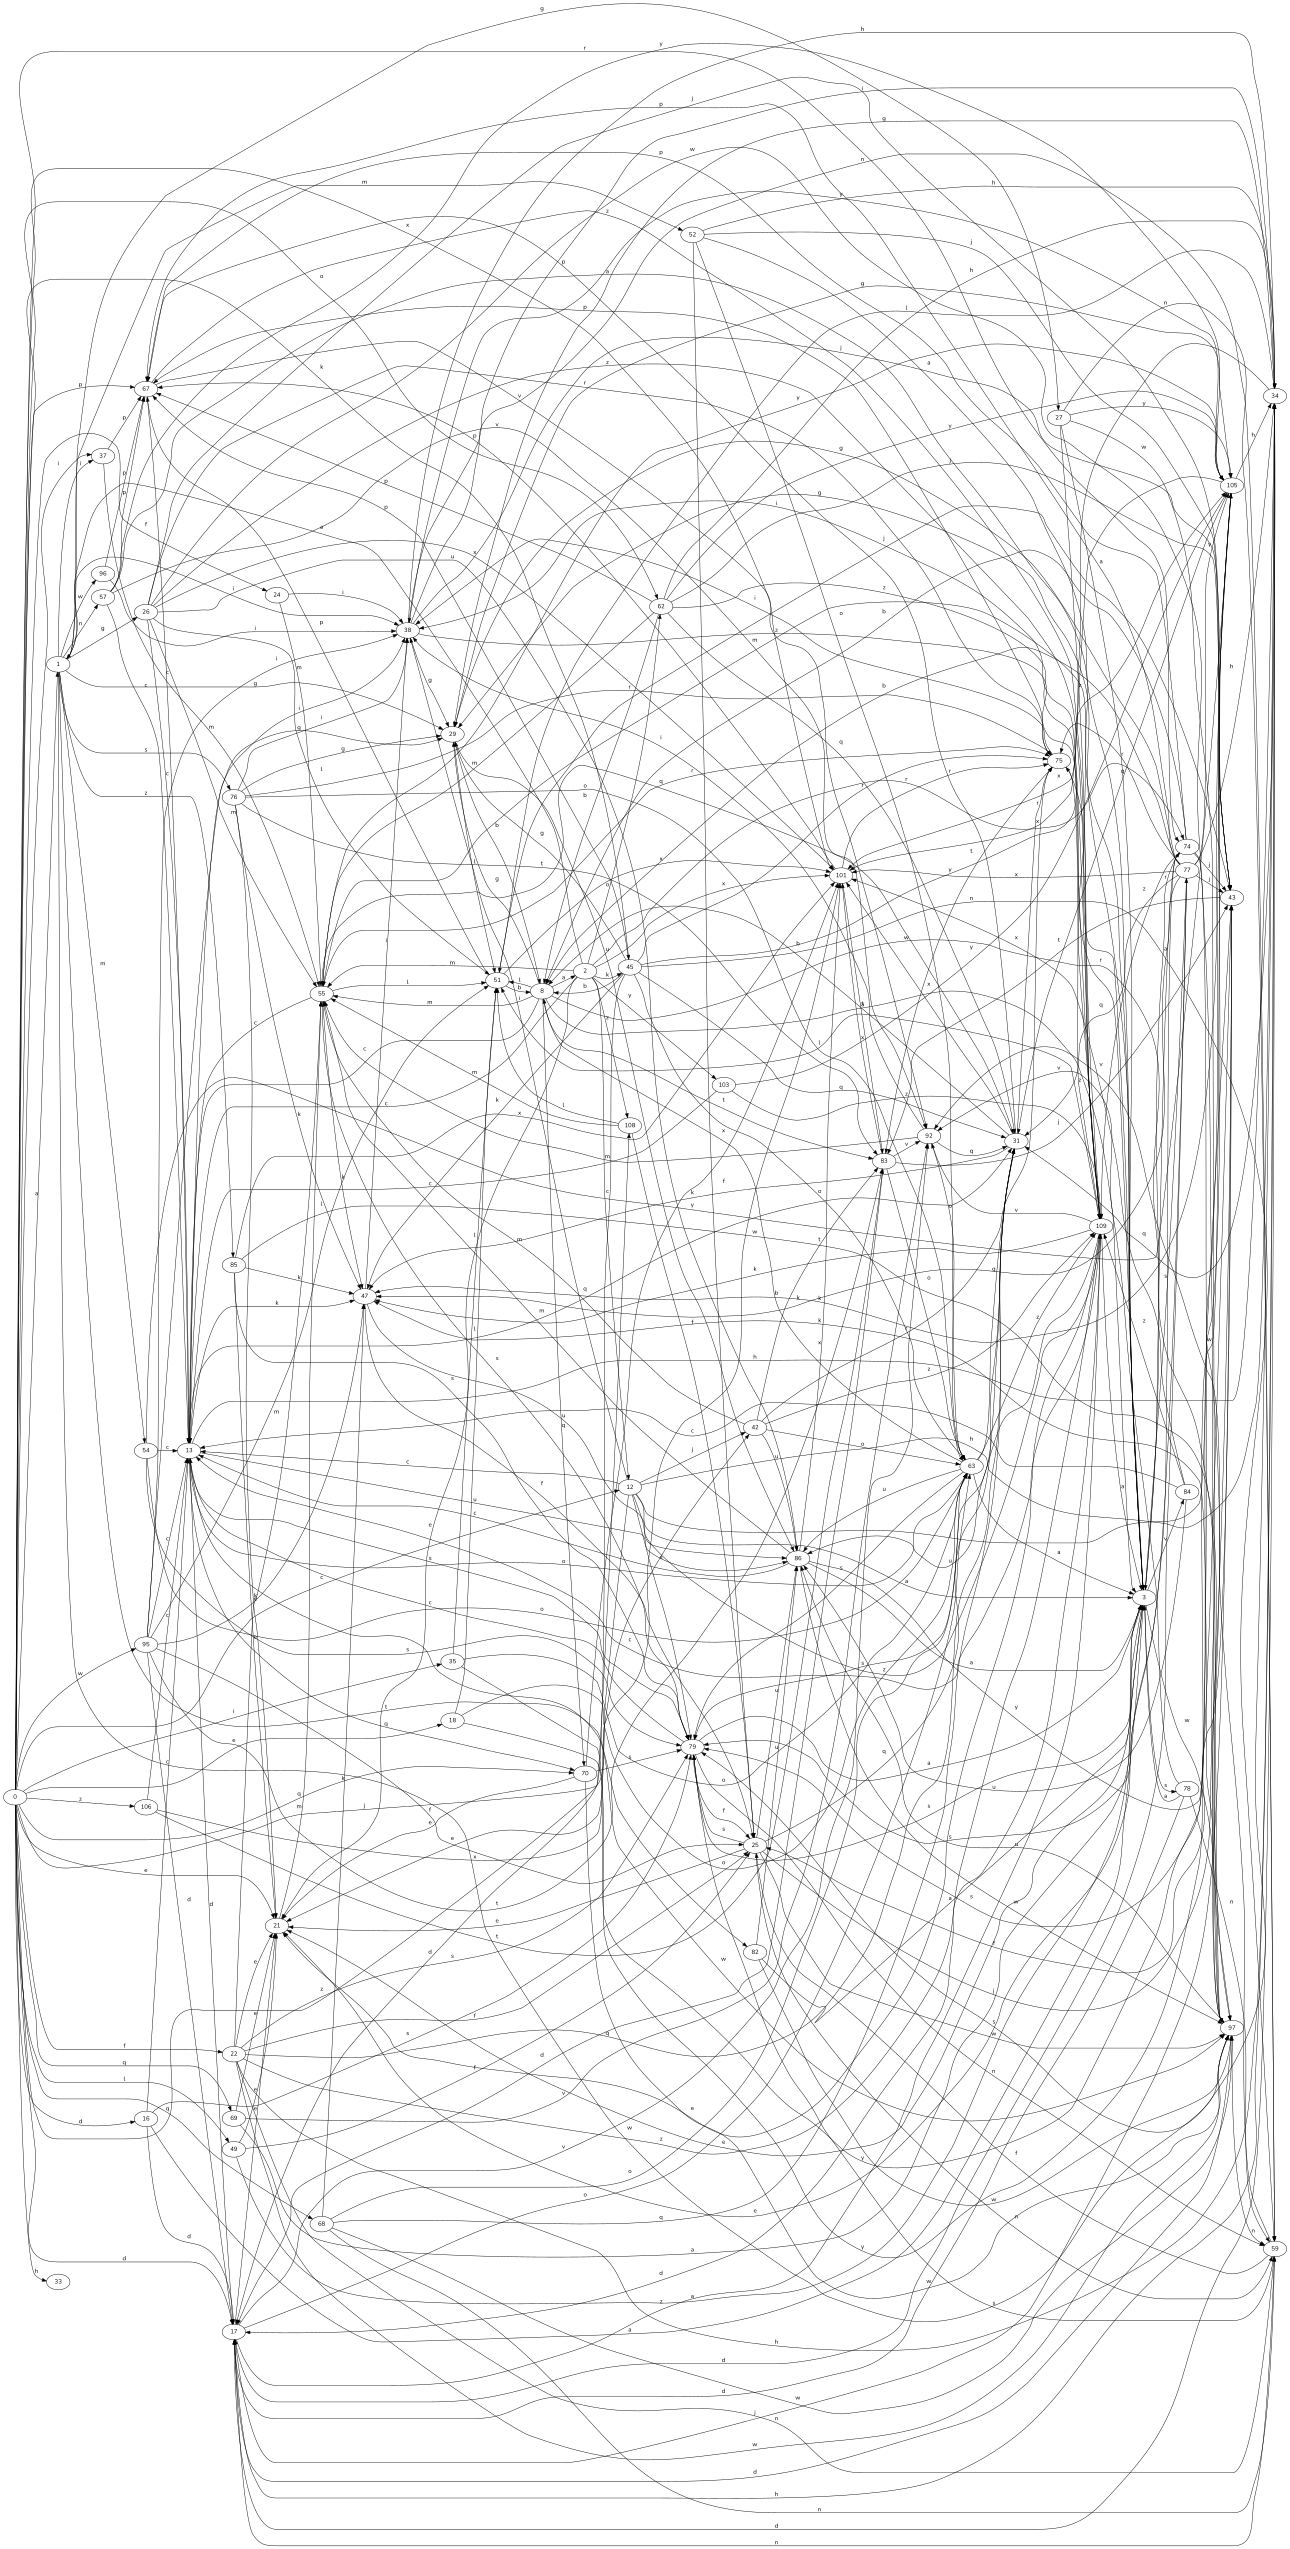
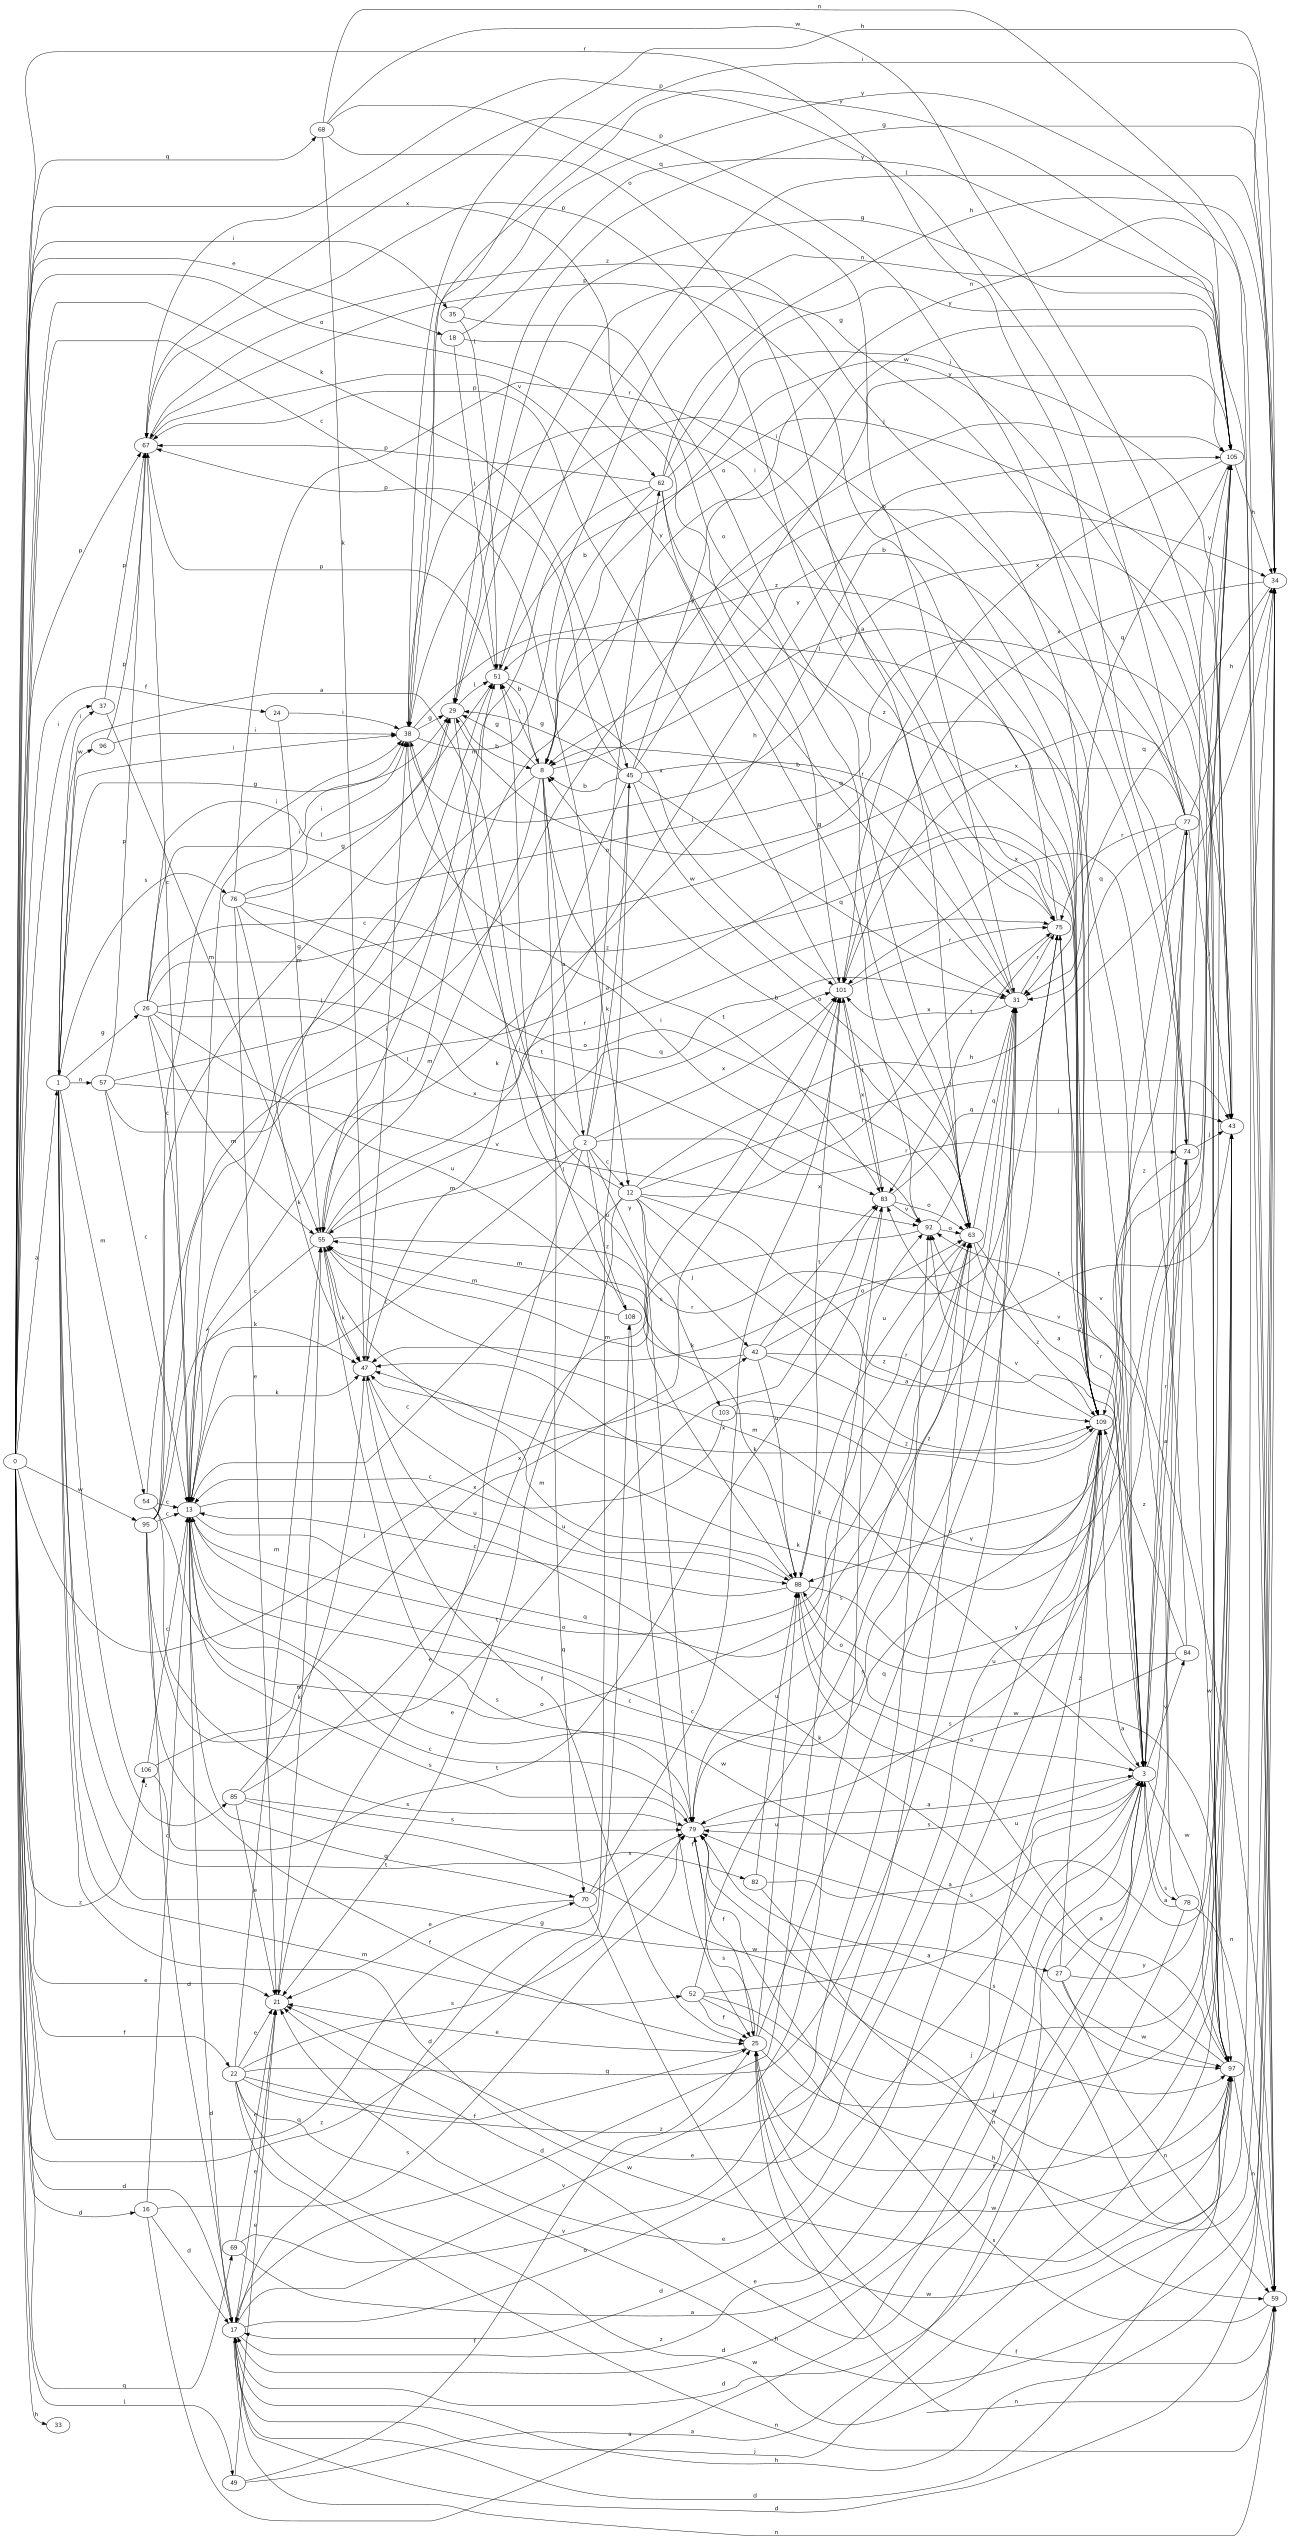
edge "77" -> "105": now "74" -> "105"
edge "12" -> "75": added, label "r"
node "86": label "86" -> "88"
